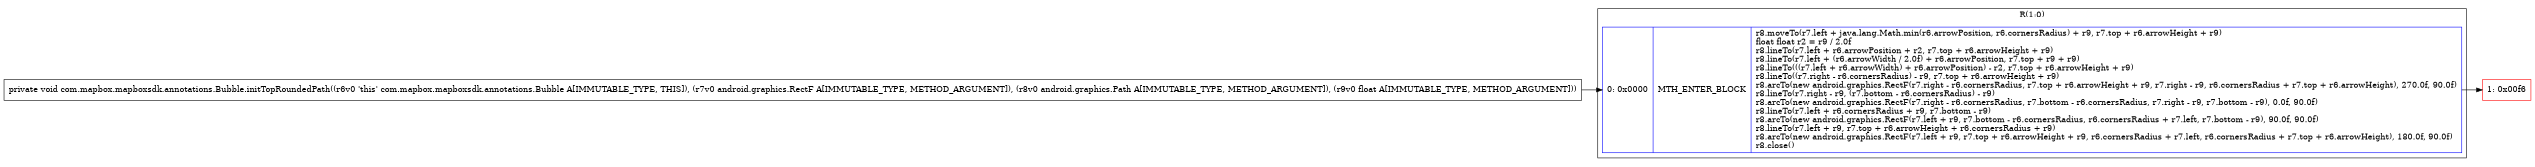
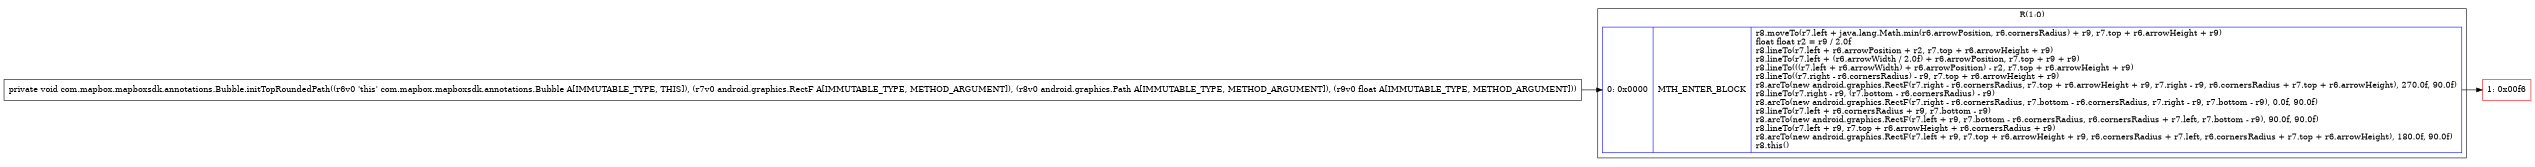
node "0: 0x0000": text "r8.close()" -> "r8.this()"
